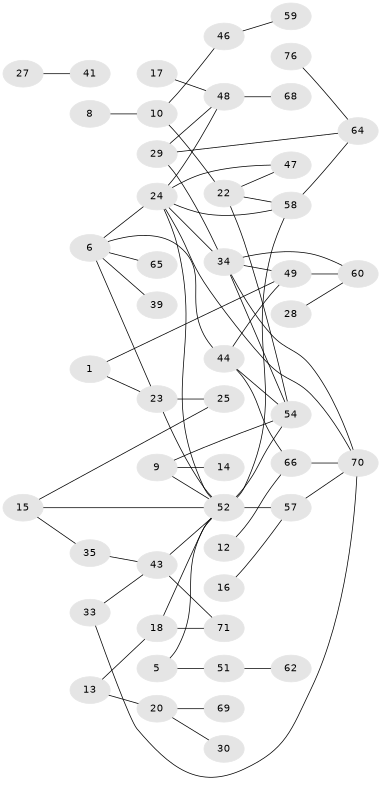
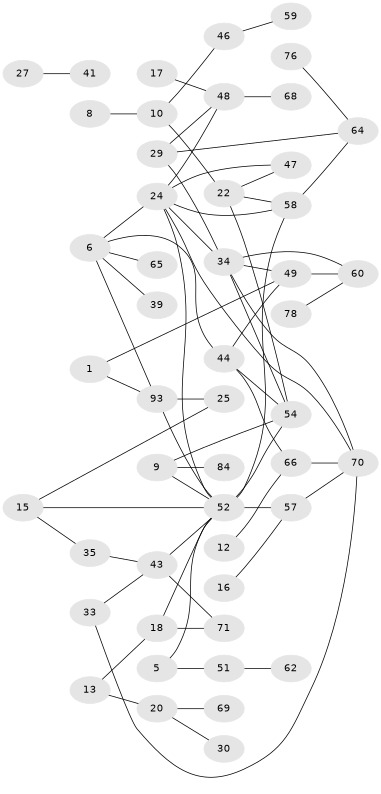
node "28": label "28" -> "78"
node "23": label "23" -> "93"
node "14": label "14" -> "84"
